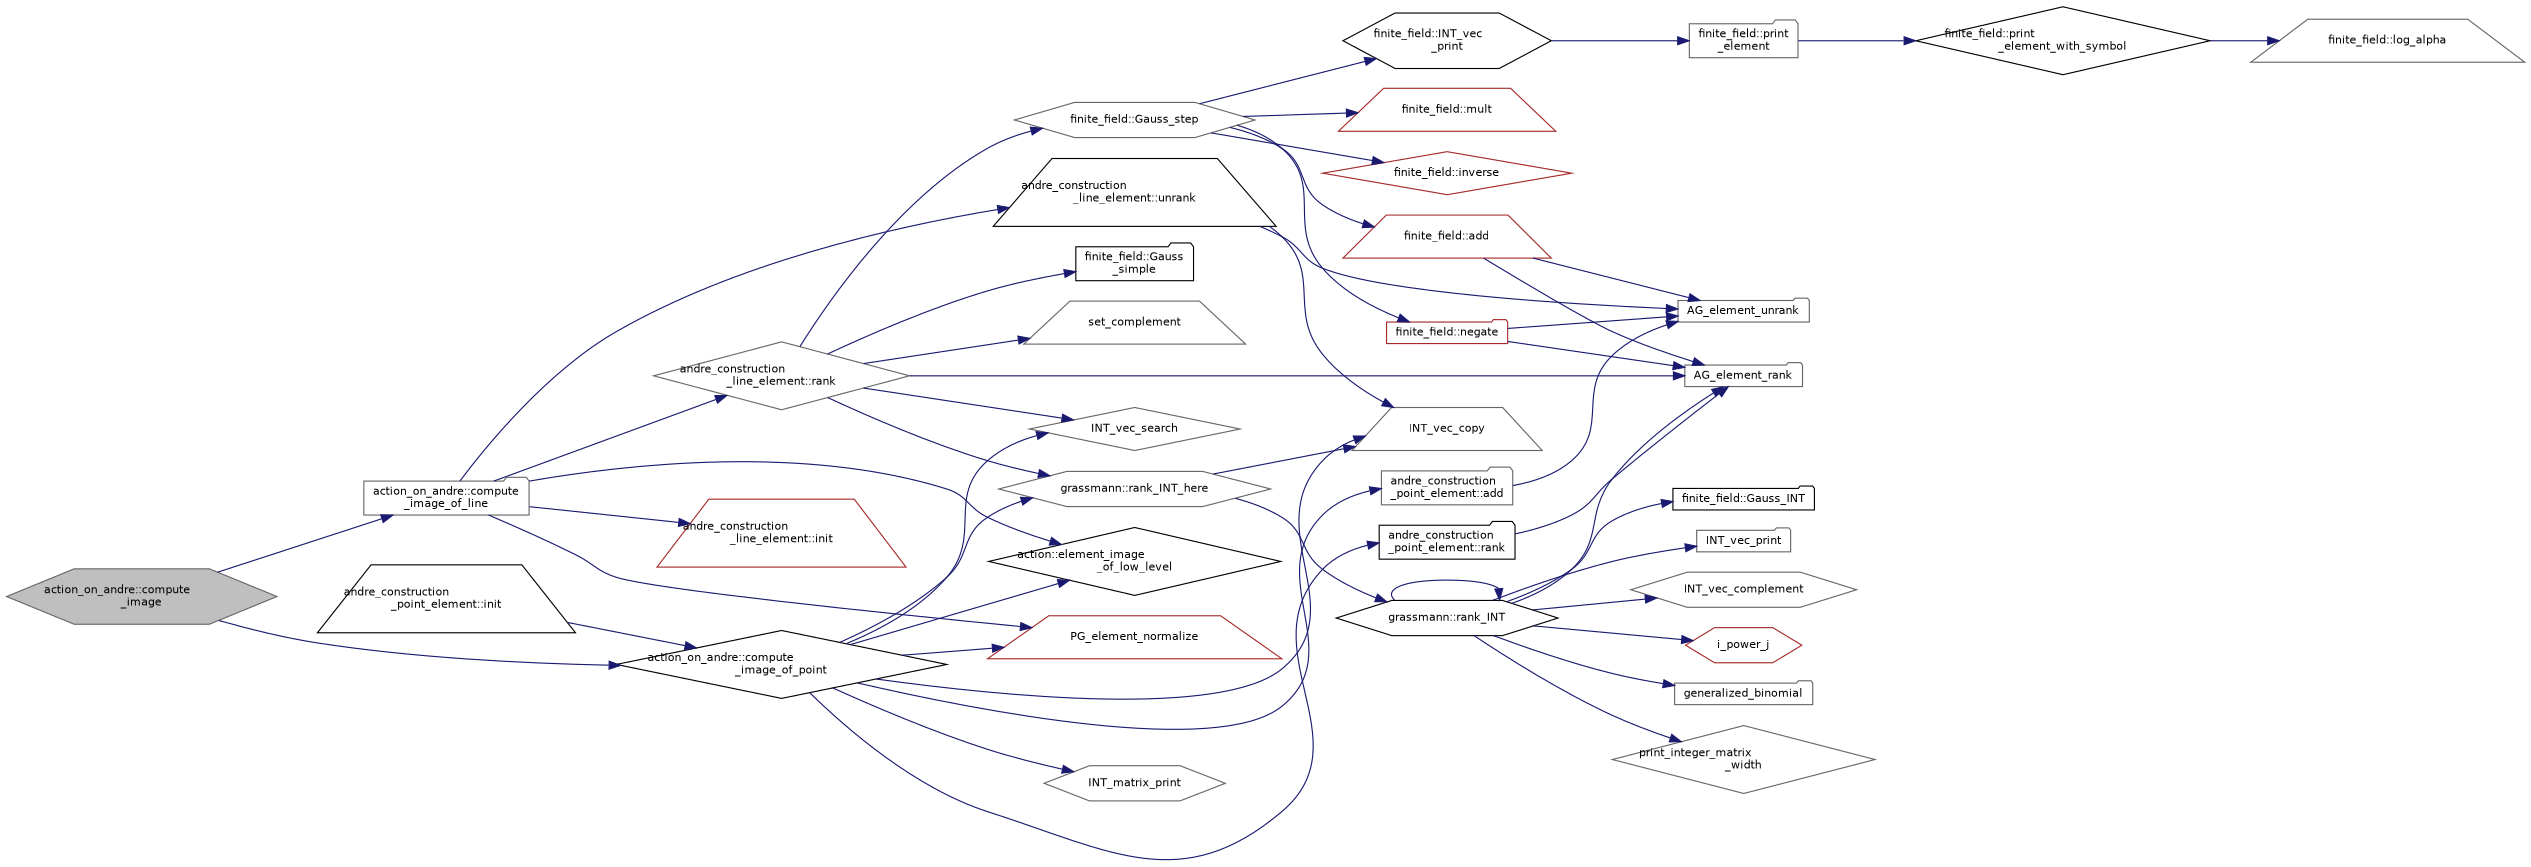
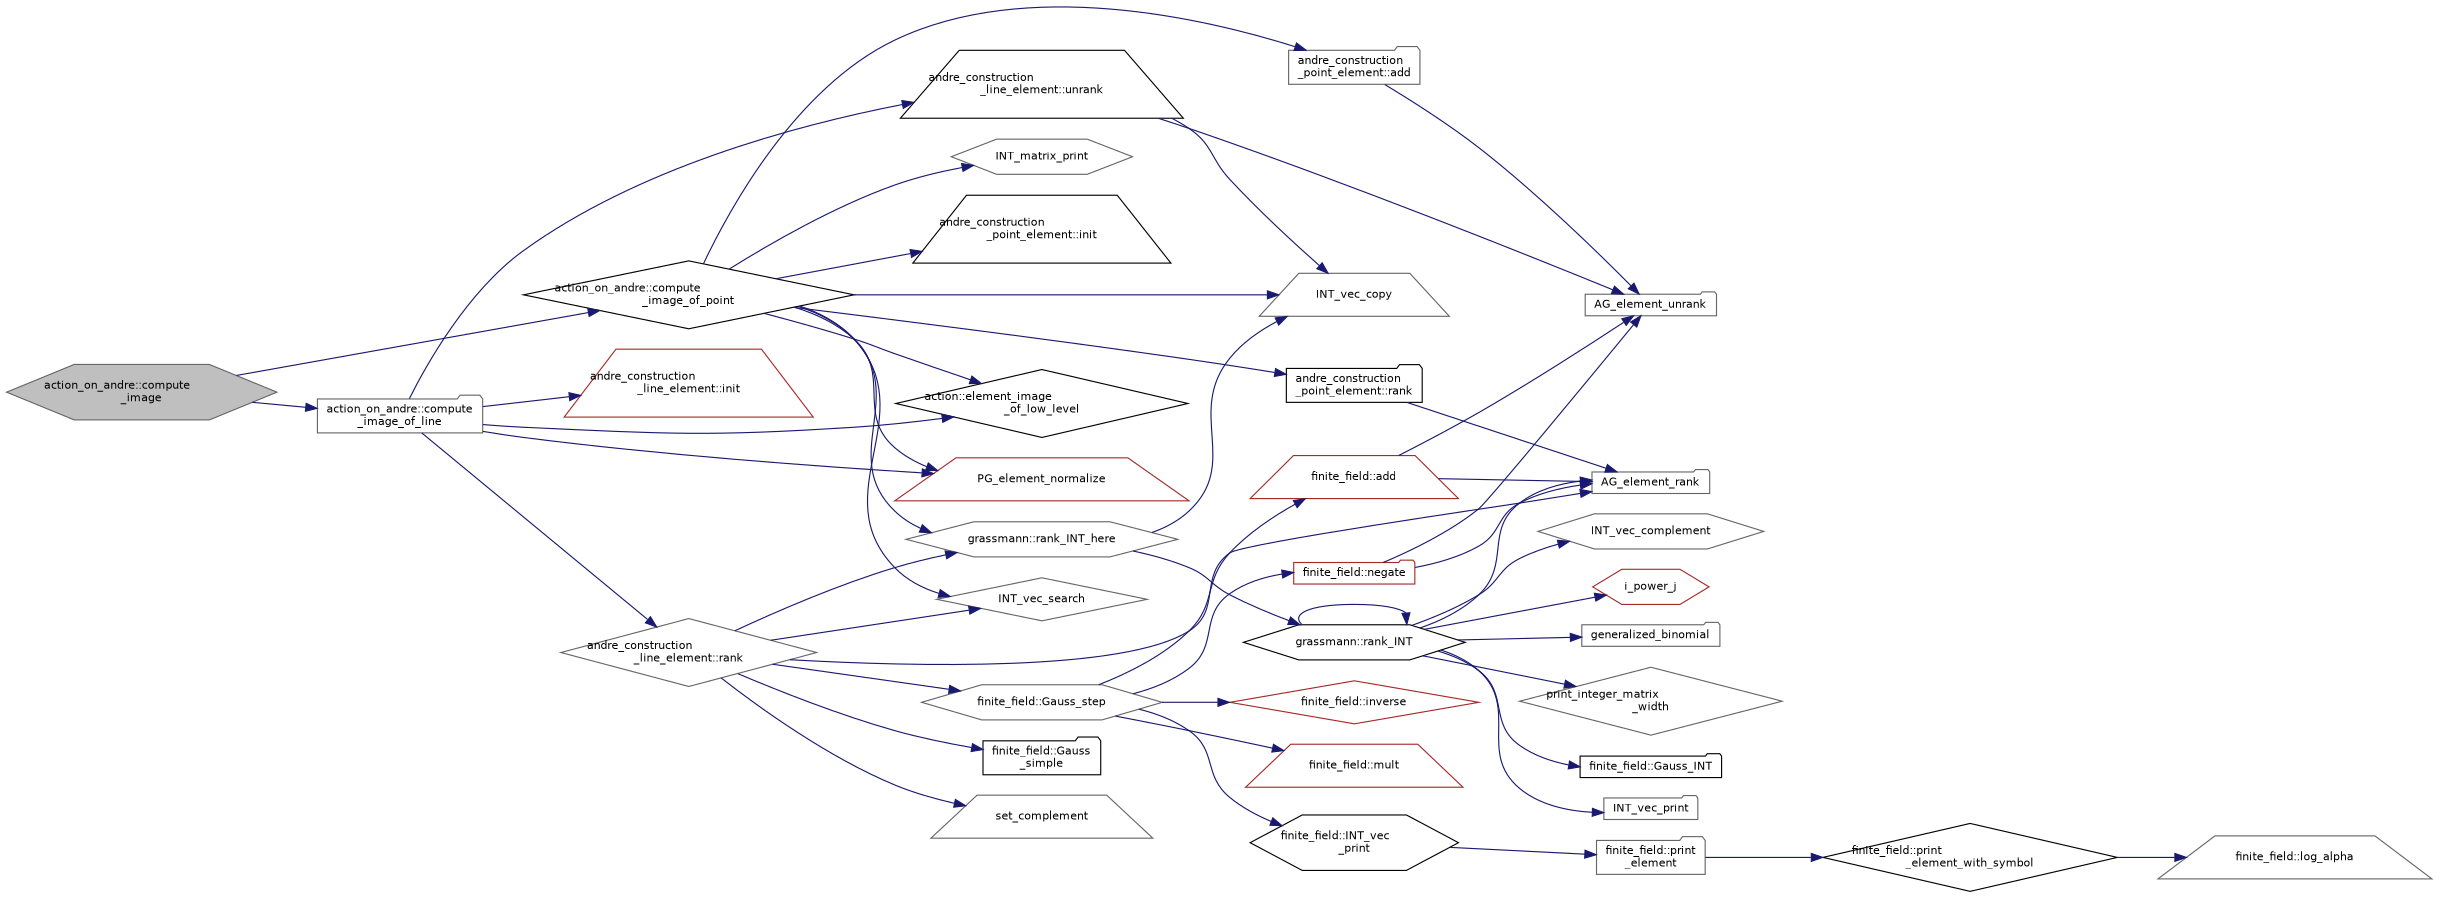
edge "andre_construction _point_element::init" -> "action_on_andre::compute _image_of_point": reversed
